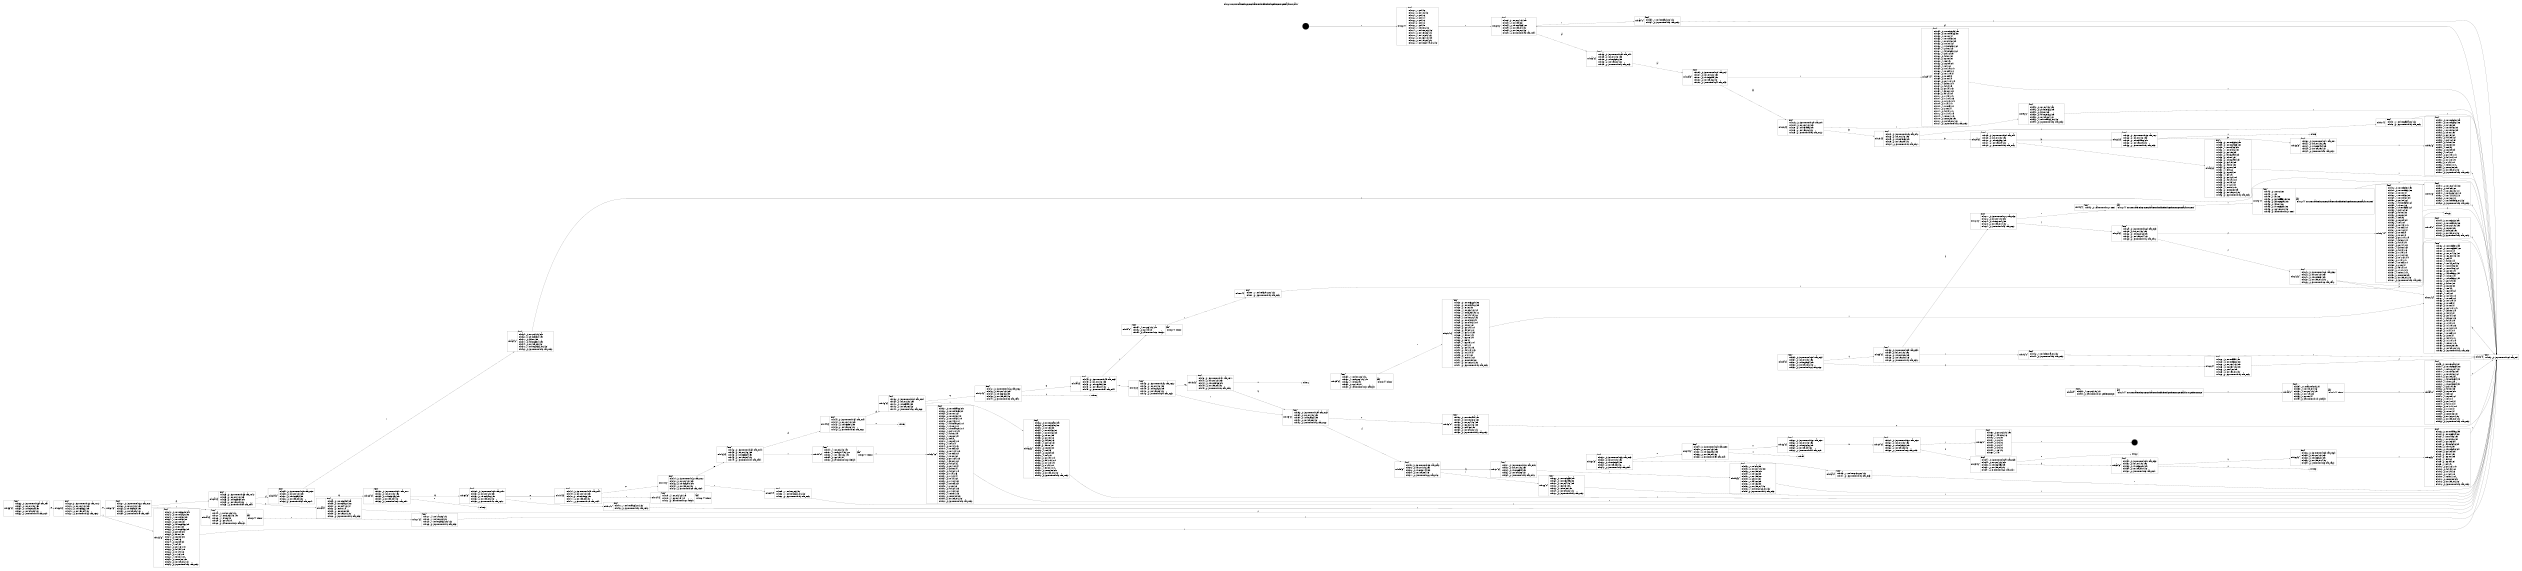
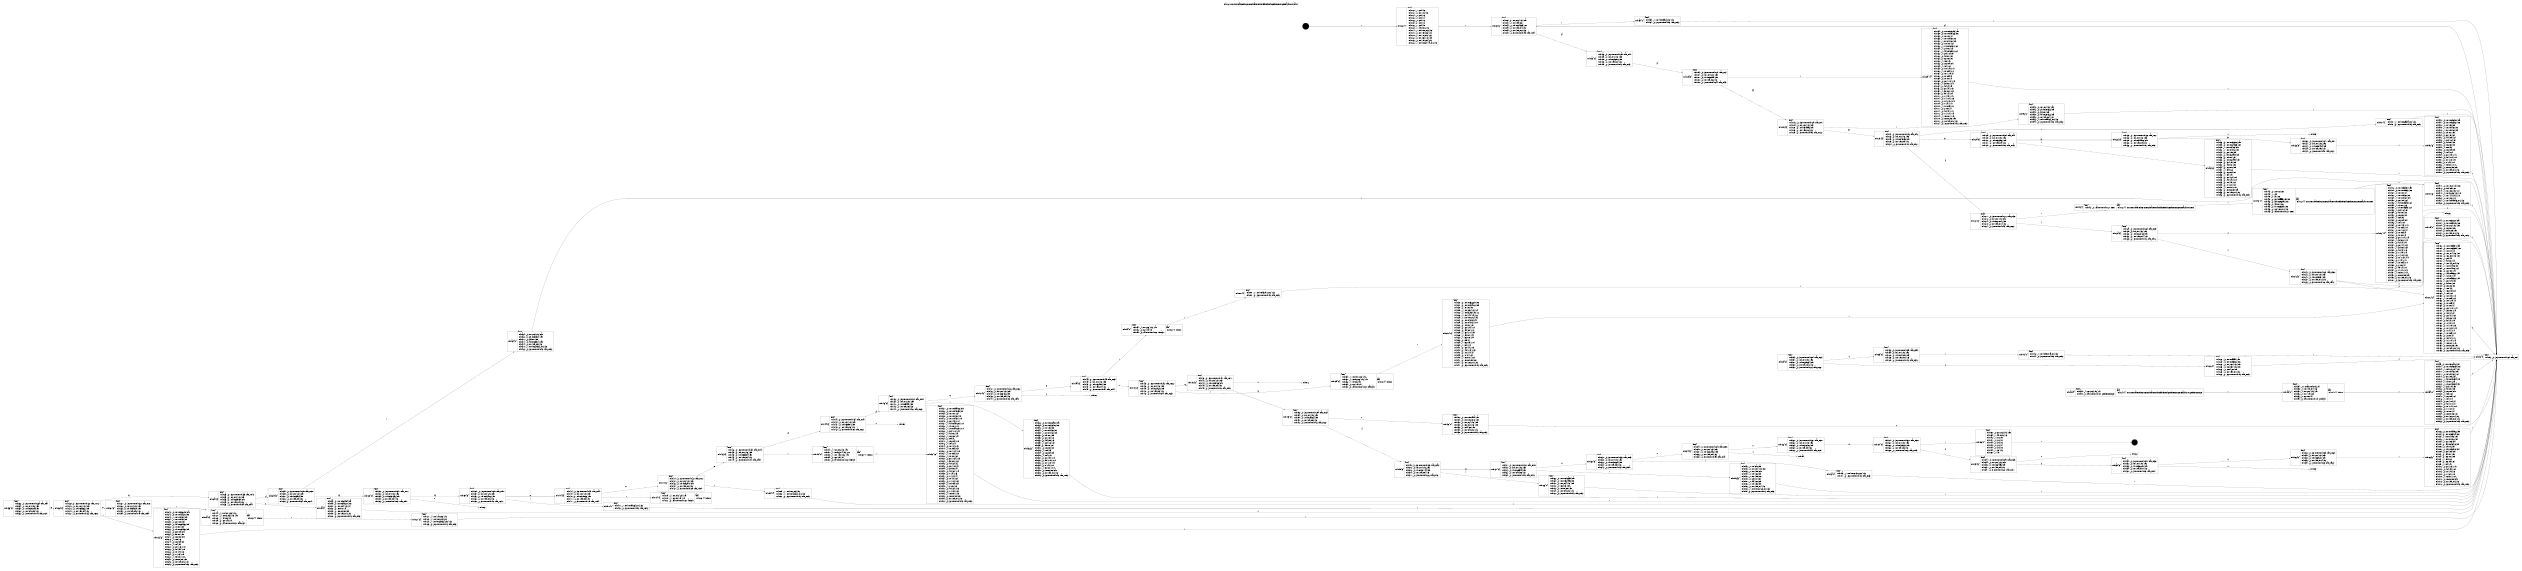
edge "0x4015f8 [25]" -> "0x401611 [25]": now "0x4012f1 [25]" -> "0x401611 [25]"
edge "0x4014b3 [25]" -> "0x4014e5 [25]": now "0x4014b3 [25]" -> "0x40189b [23]"
edge "0x401517 [25]" -> "0x401530 [25]": added, label "12"
edge "0x401387 [25]" -> "0x4013a0 [25]": now "0x40136e [25]" -> "0x4013a0 [25]"
